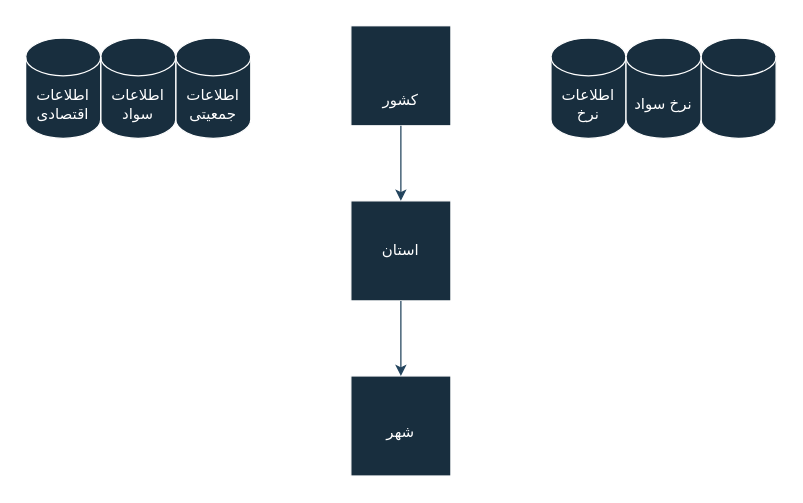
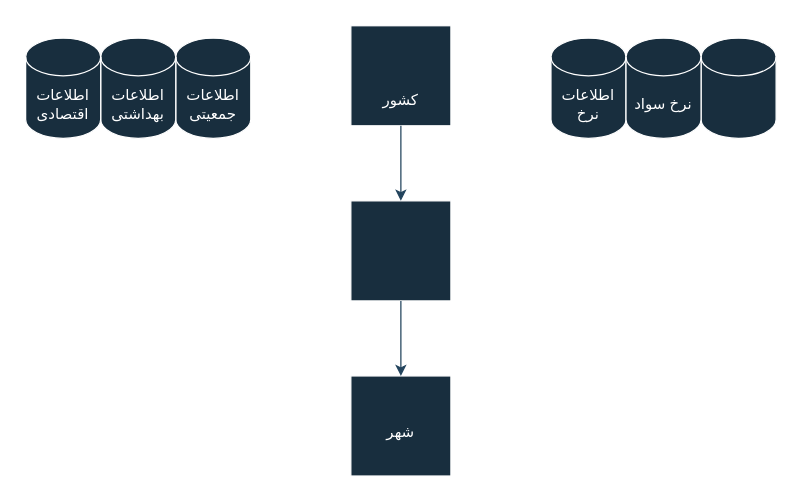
node "اطلاعات سواد": label "اطلاعات سواد" -> "اطلاعات بهداشتی"
node "استان": removed
